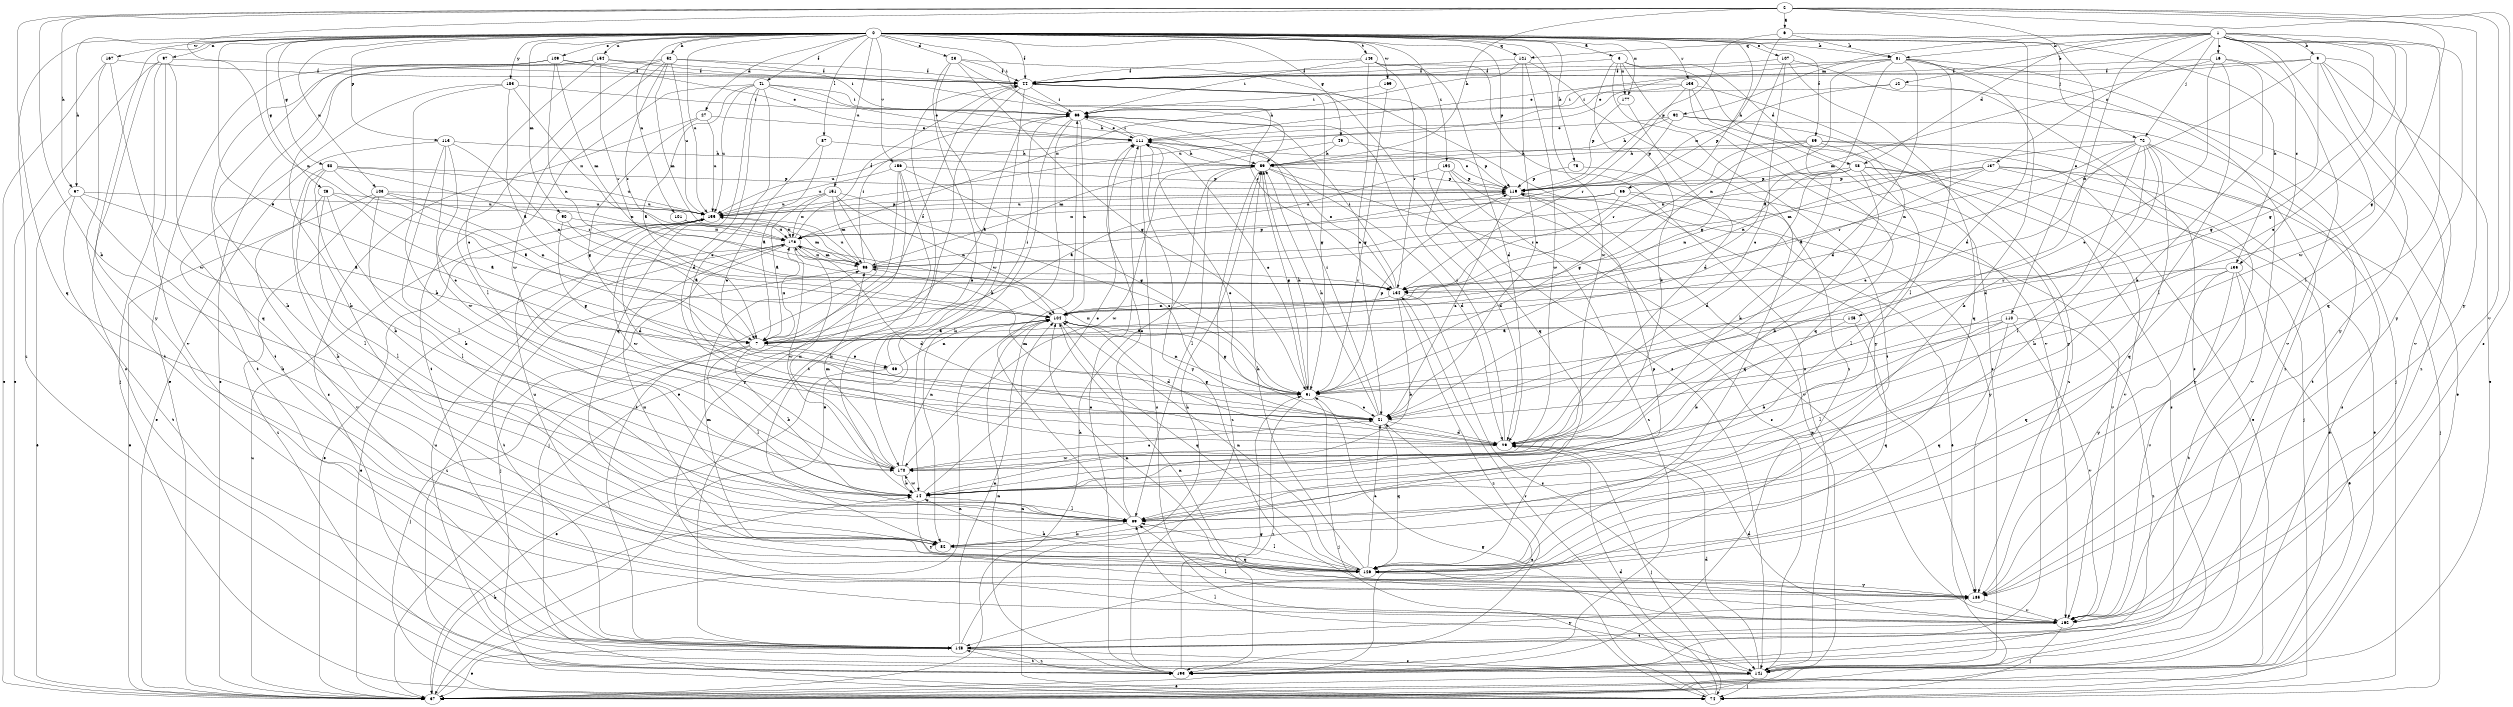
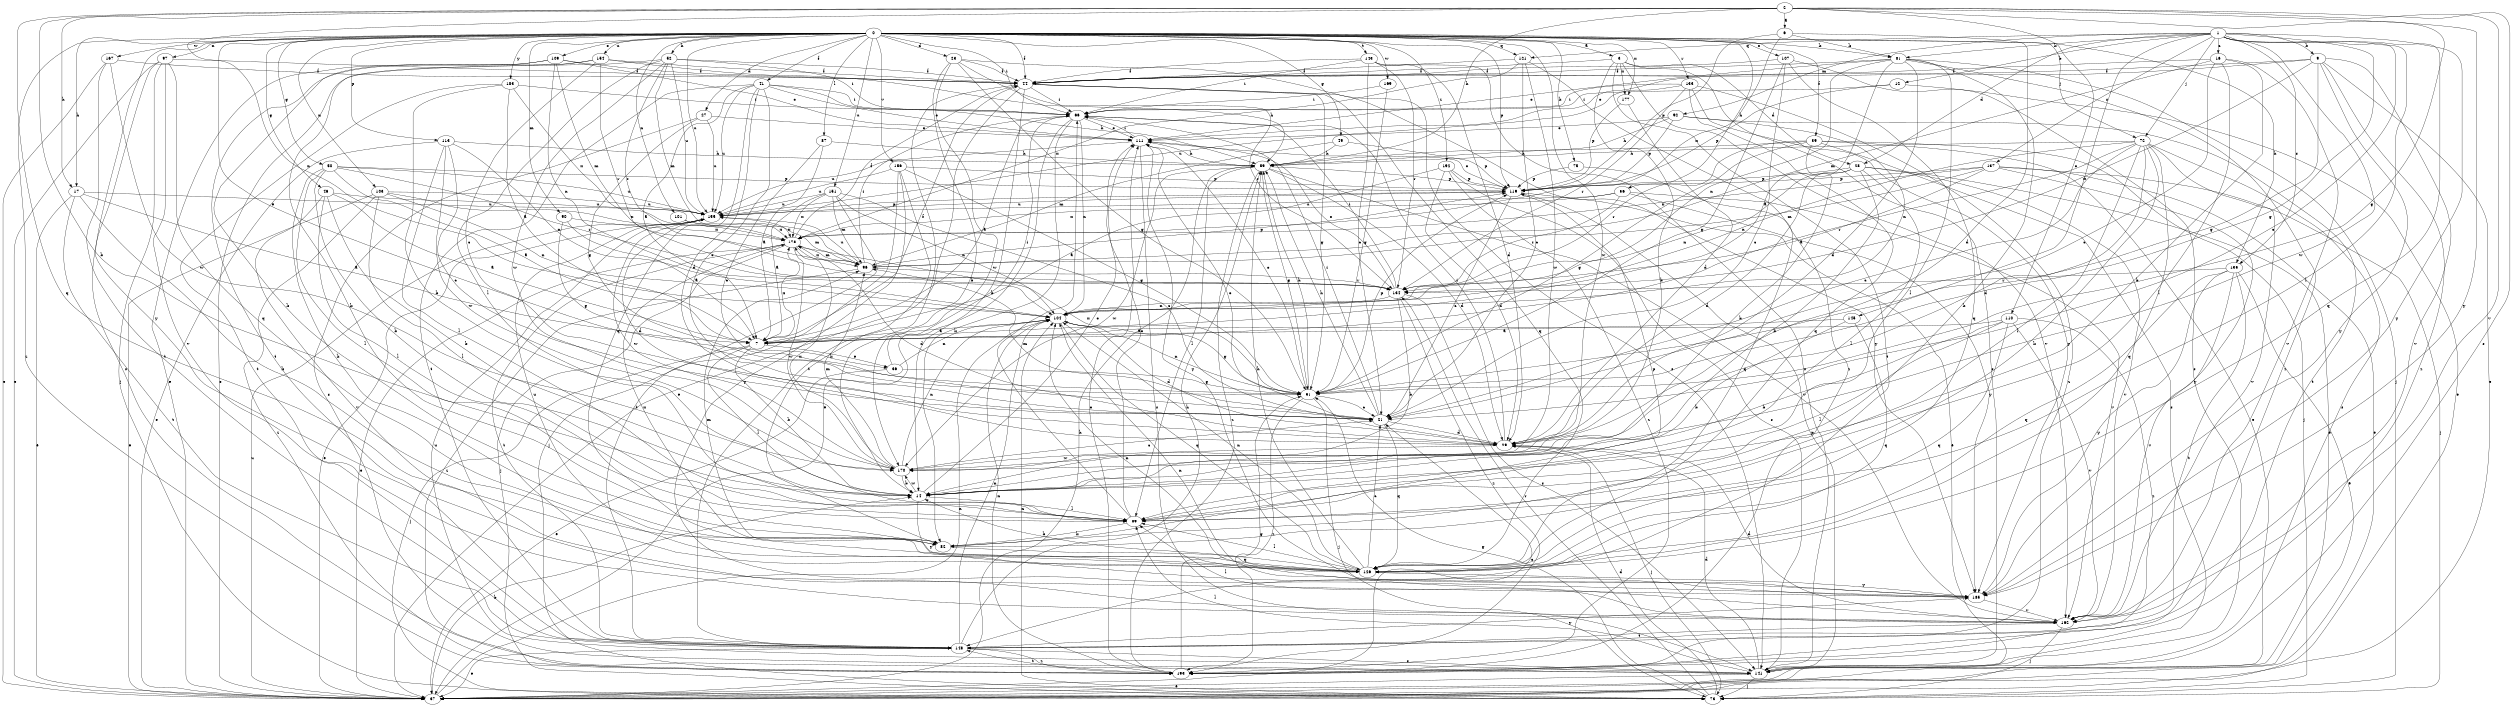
node "57": label "57" -> "17"
node "74": label "74" -> "73"
